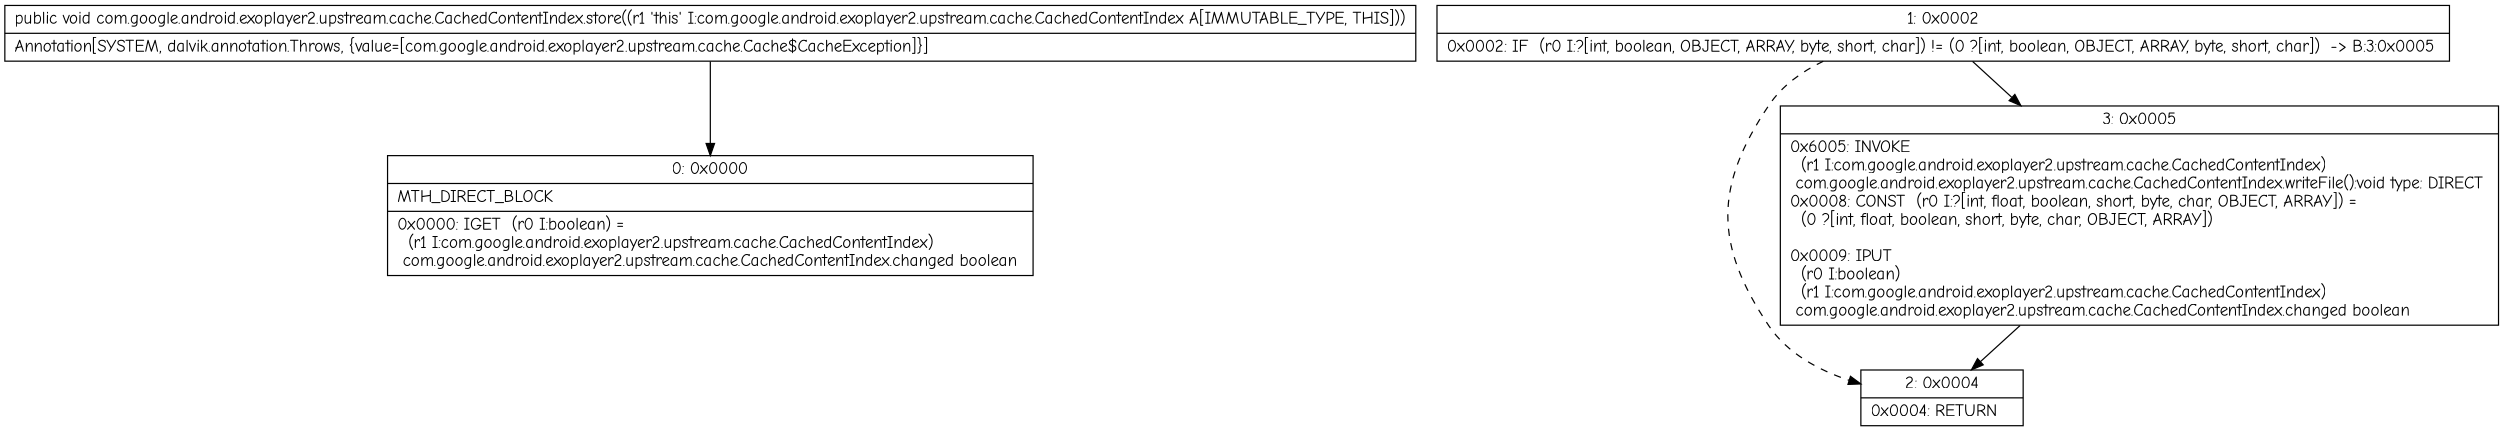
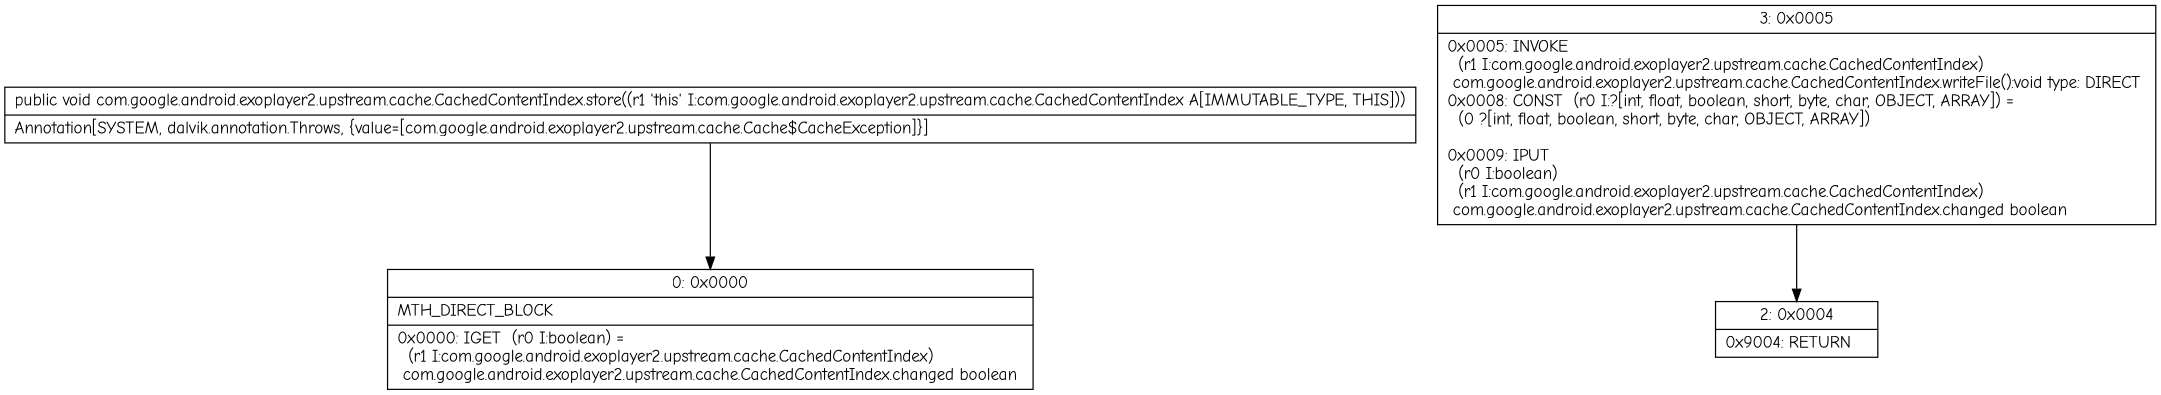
node "1: 0x0002": removed
node "3: 0x0005": text "0x6005: INVOKE" -> "0x0005: INVOKE"
node "2: 0x0004": text "0x0004: RETURN" -> "0x9004: RETURN"
